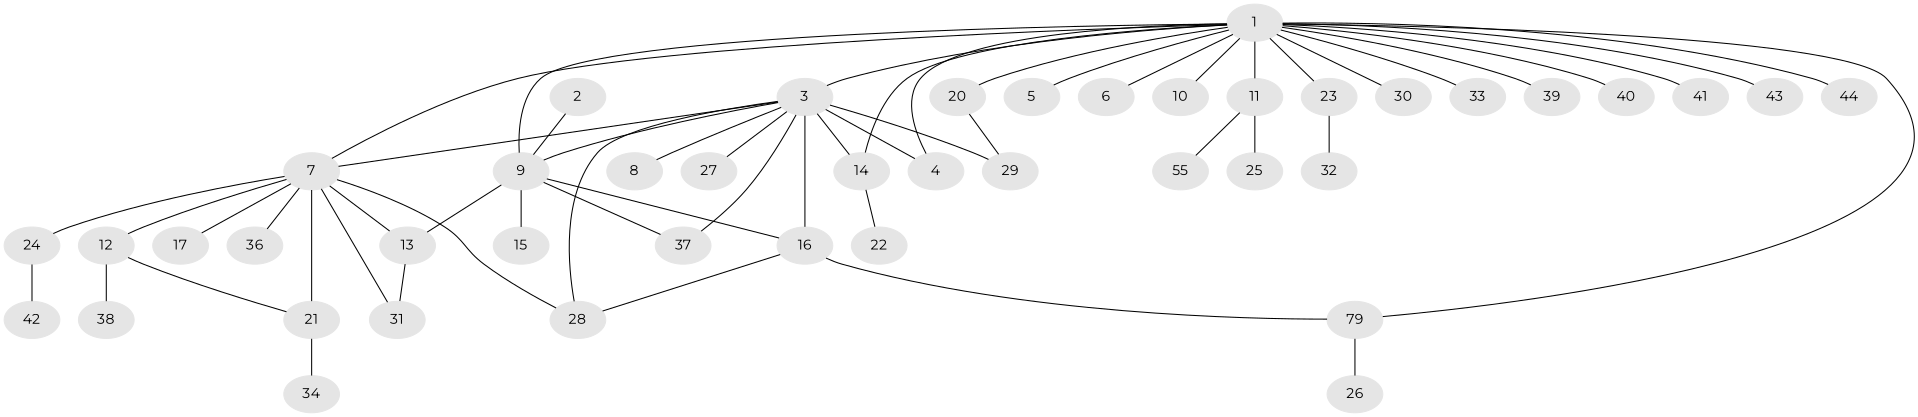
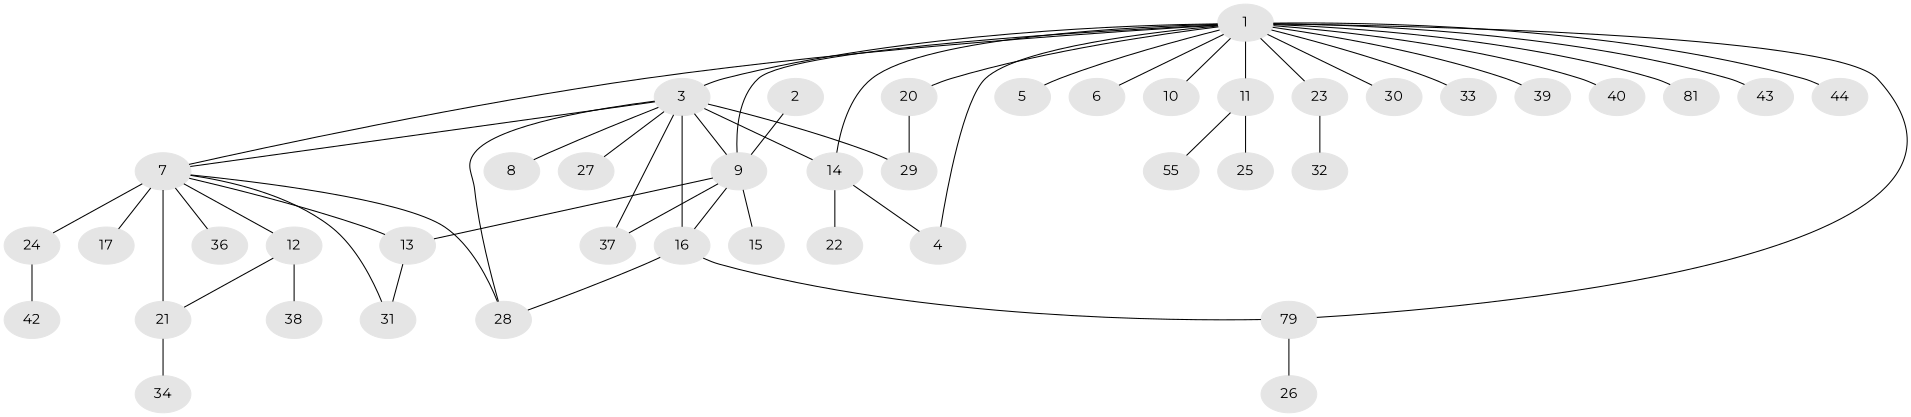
node "41": label "41" -> "81"
edge "3" -- "4": now "14" -- "4"
